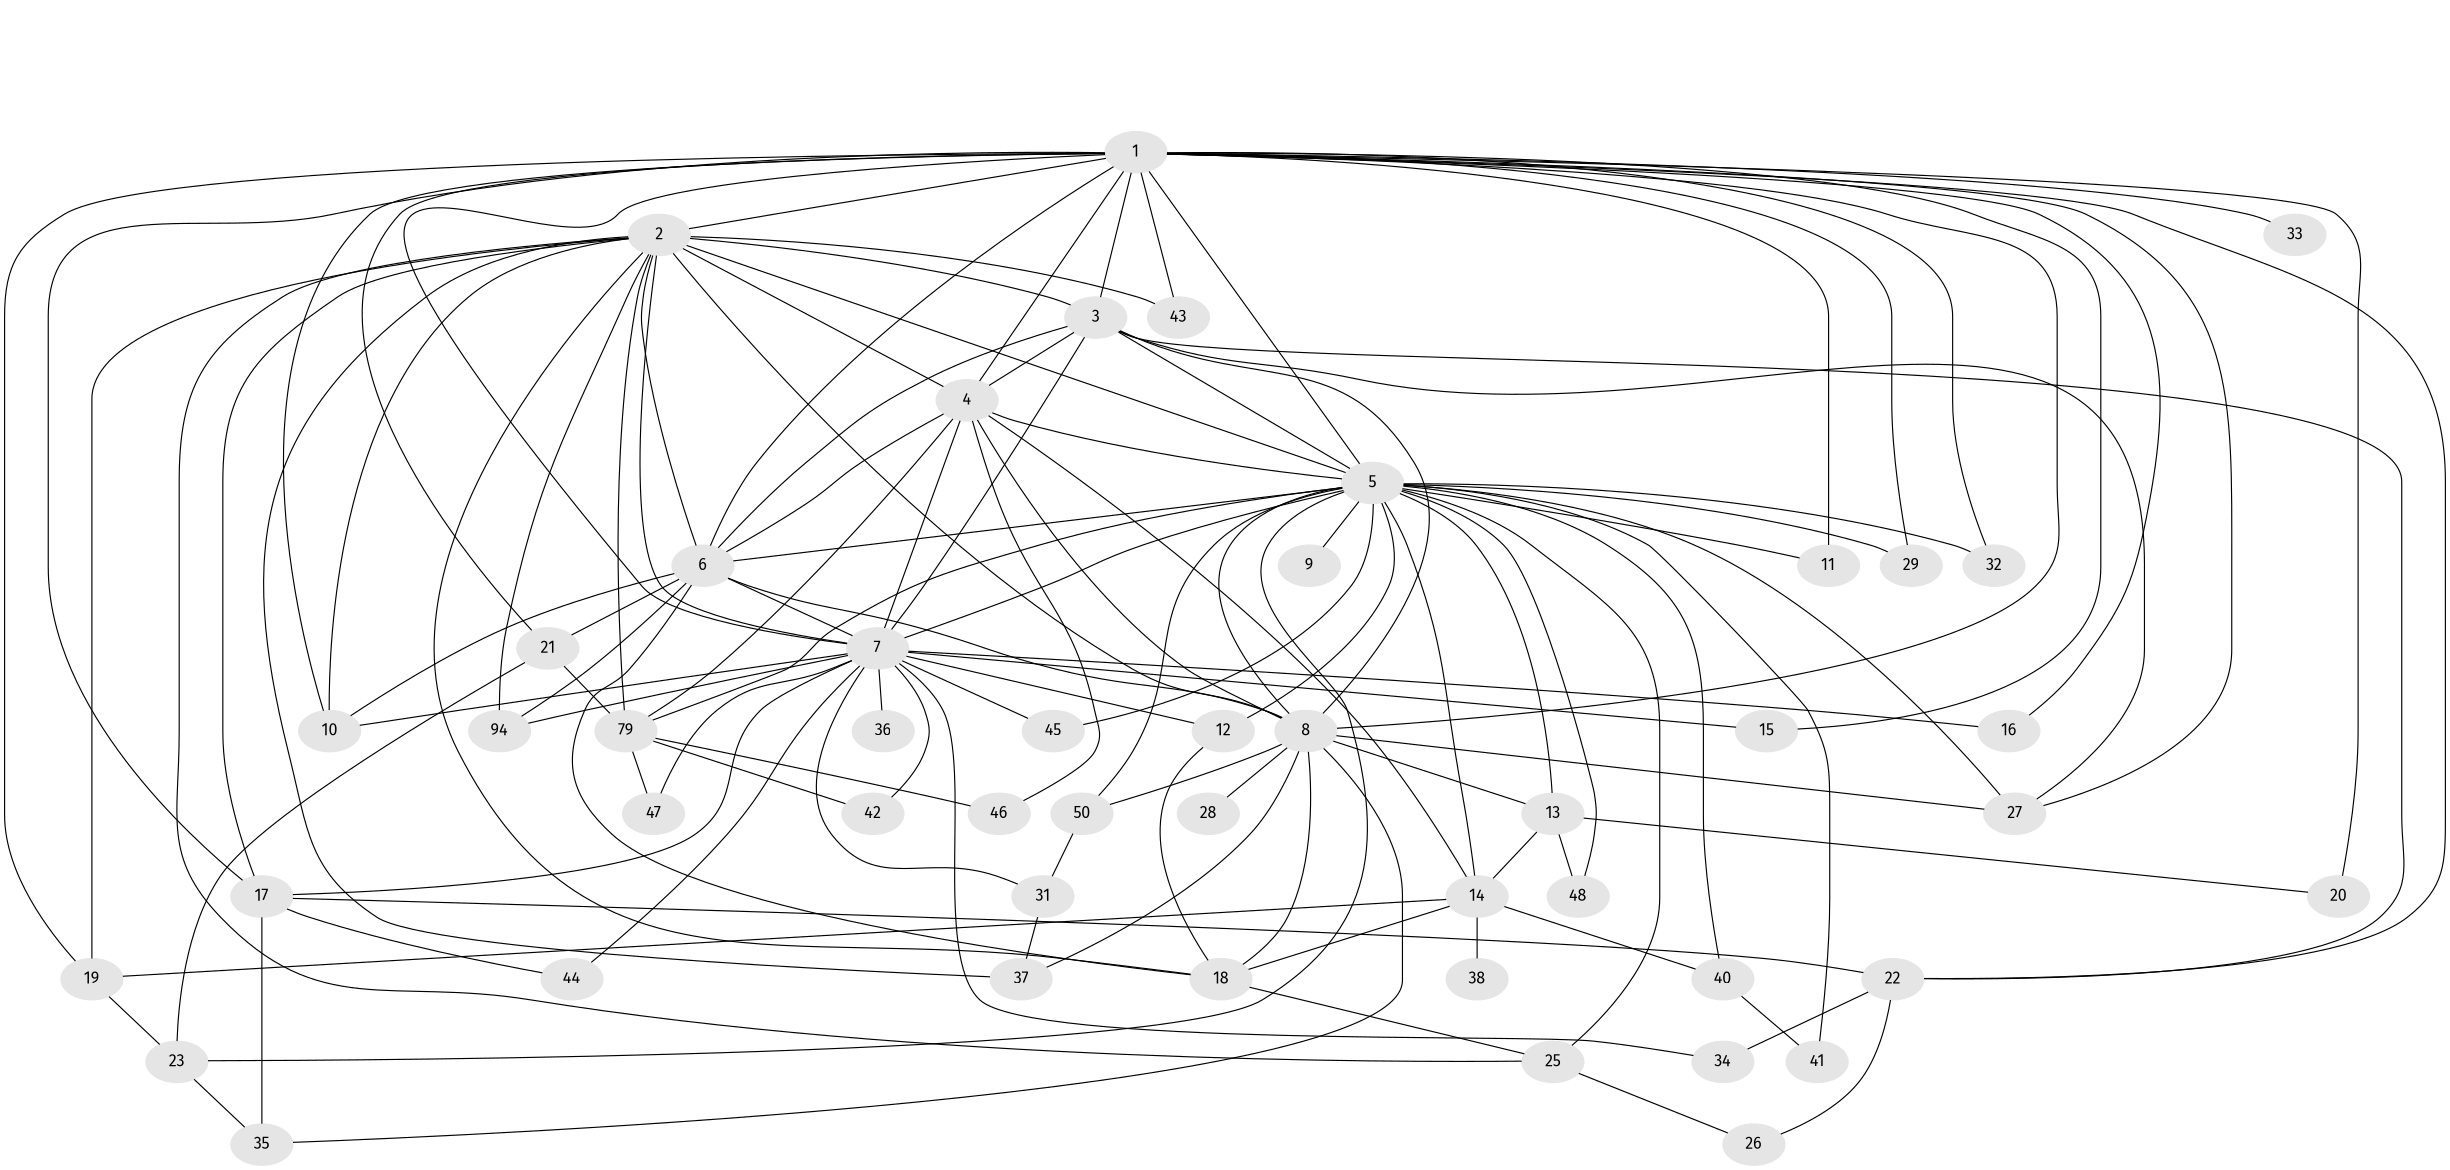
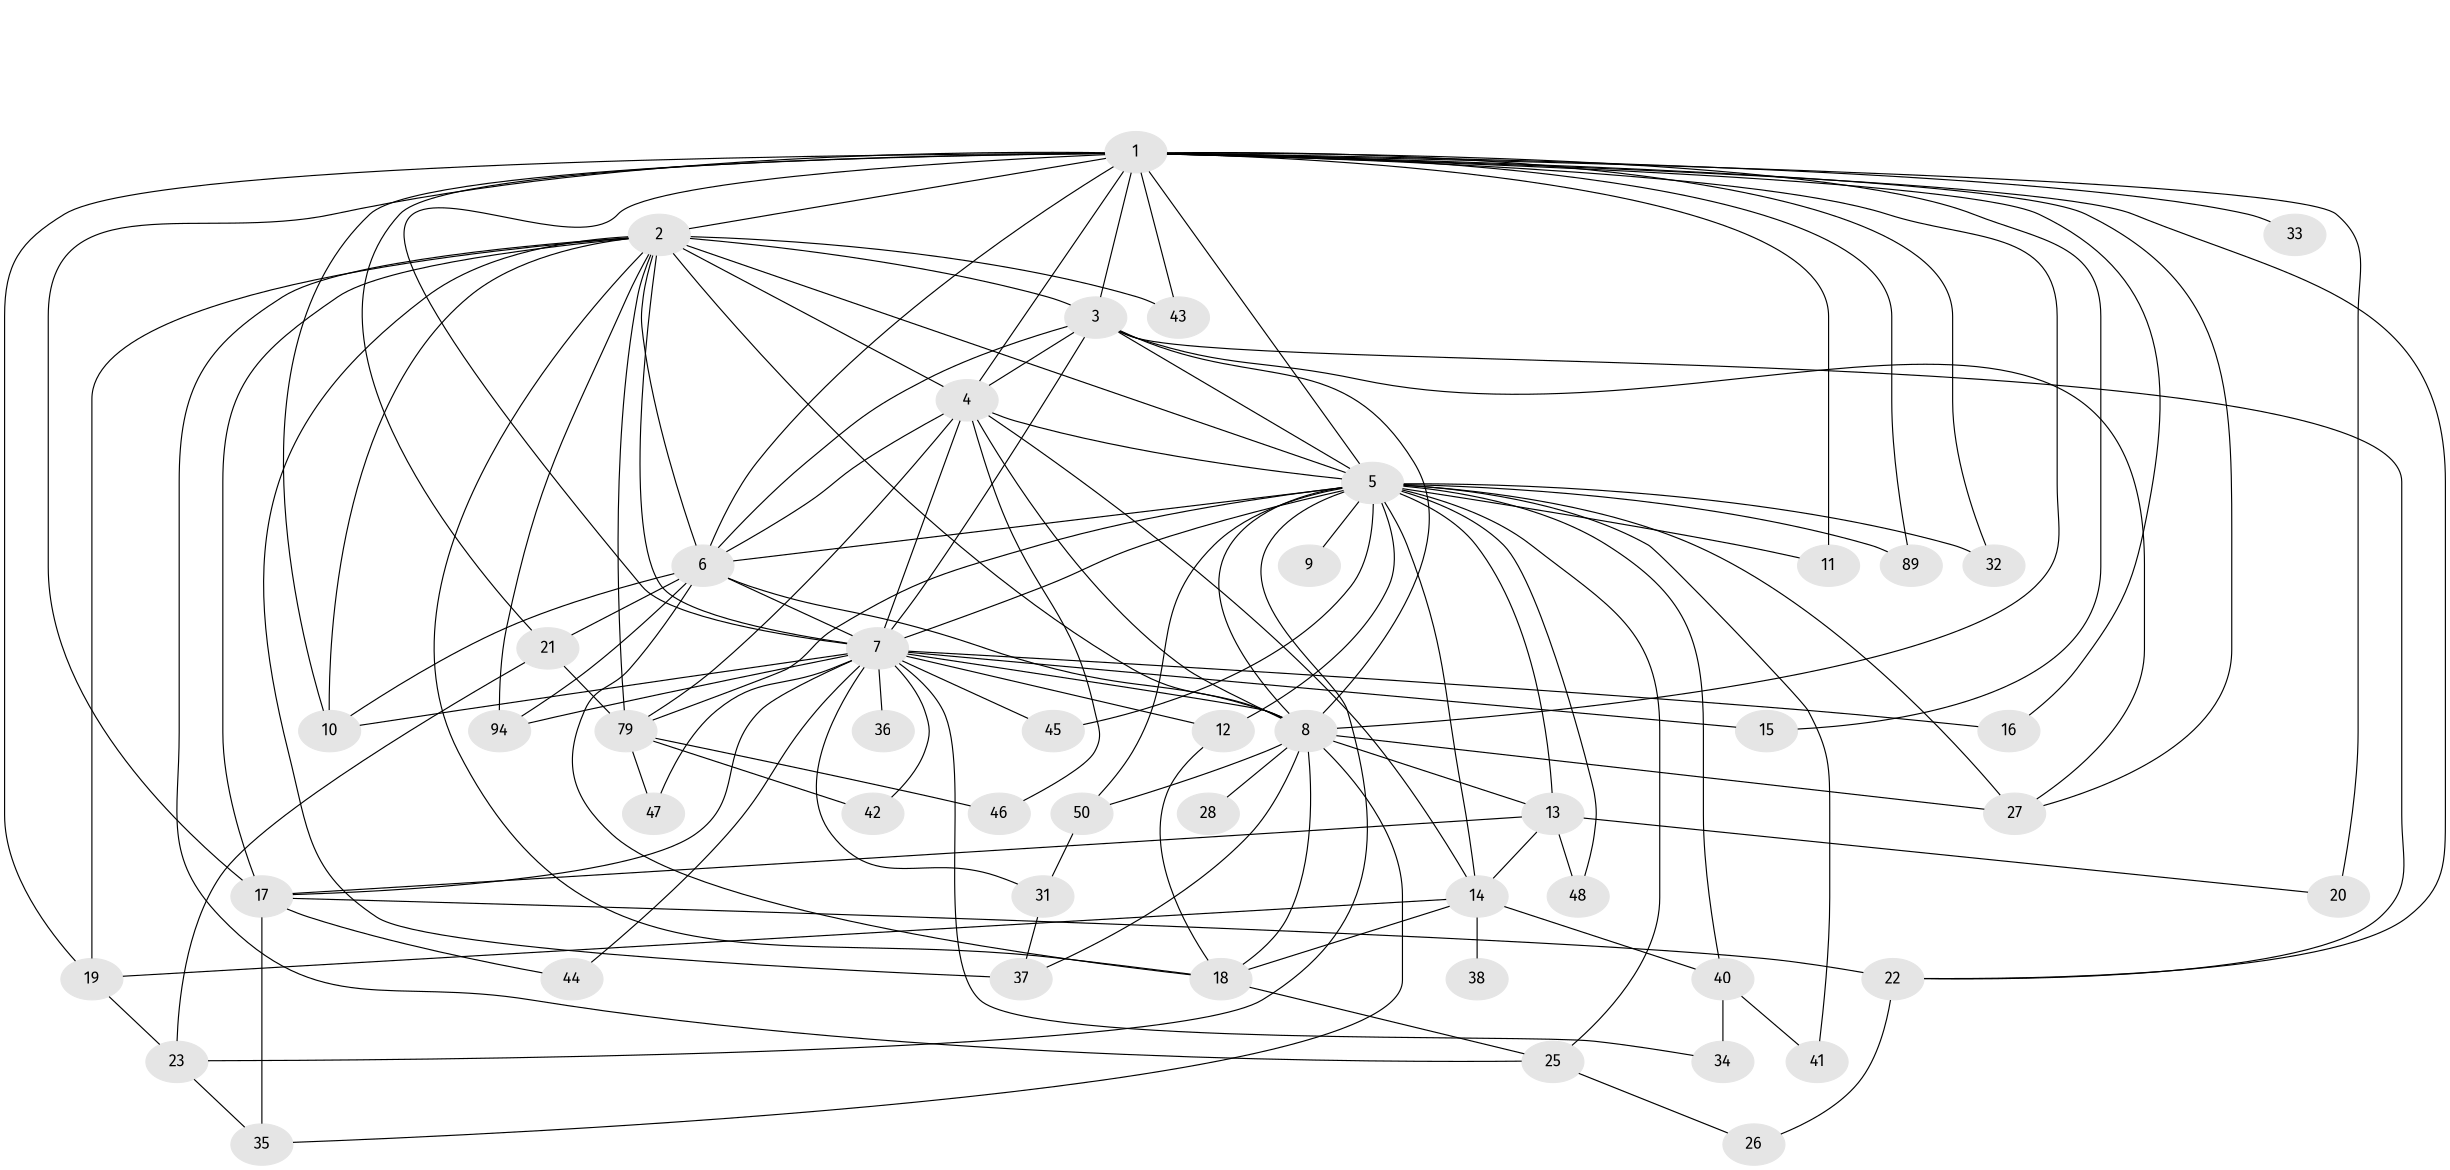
node "29": label "29" -> "89"
edge "7" -- "8": added
edge "13" -- "17": added
edge "22" -- "34": now "40" -- "34"
